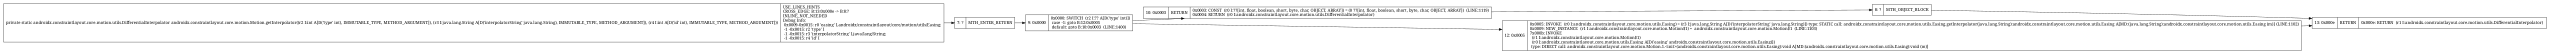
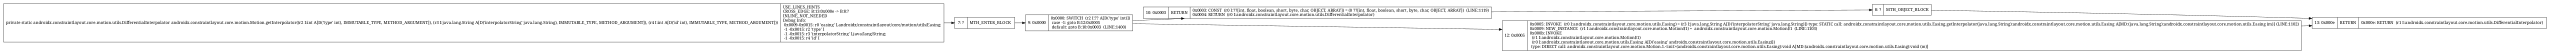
node "7: ?": text "MTH_ENTER_RETURN" -> "MTH_ENTER_BLOCK"
node "12: 0x0005": text "7x000b: INVOKE" -> "0x000b: INVOKE"
